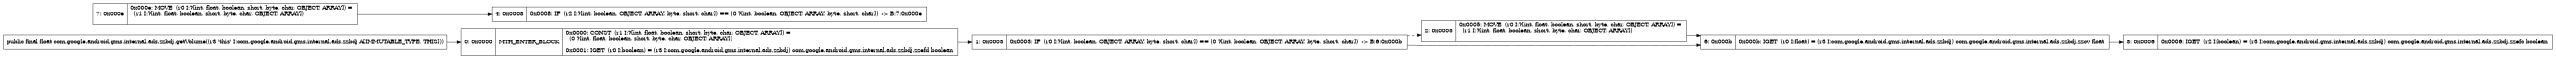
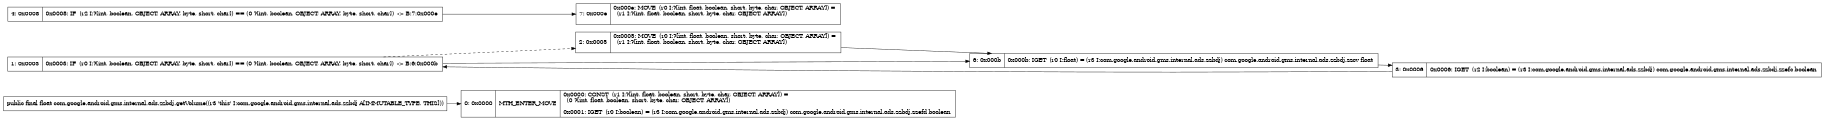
edge "7: 0x000e" -> "4: 0x0008": reversed
node "0: 0x0000": text "MTH_ENTER_BLOCK" -> "MTH_ENTER_MOVE"
edge "0: 0x0000" -> "1: 0x0003": now "3: 0x0006" -> "1: 0x0003"
